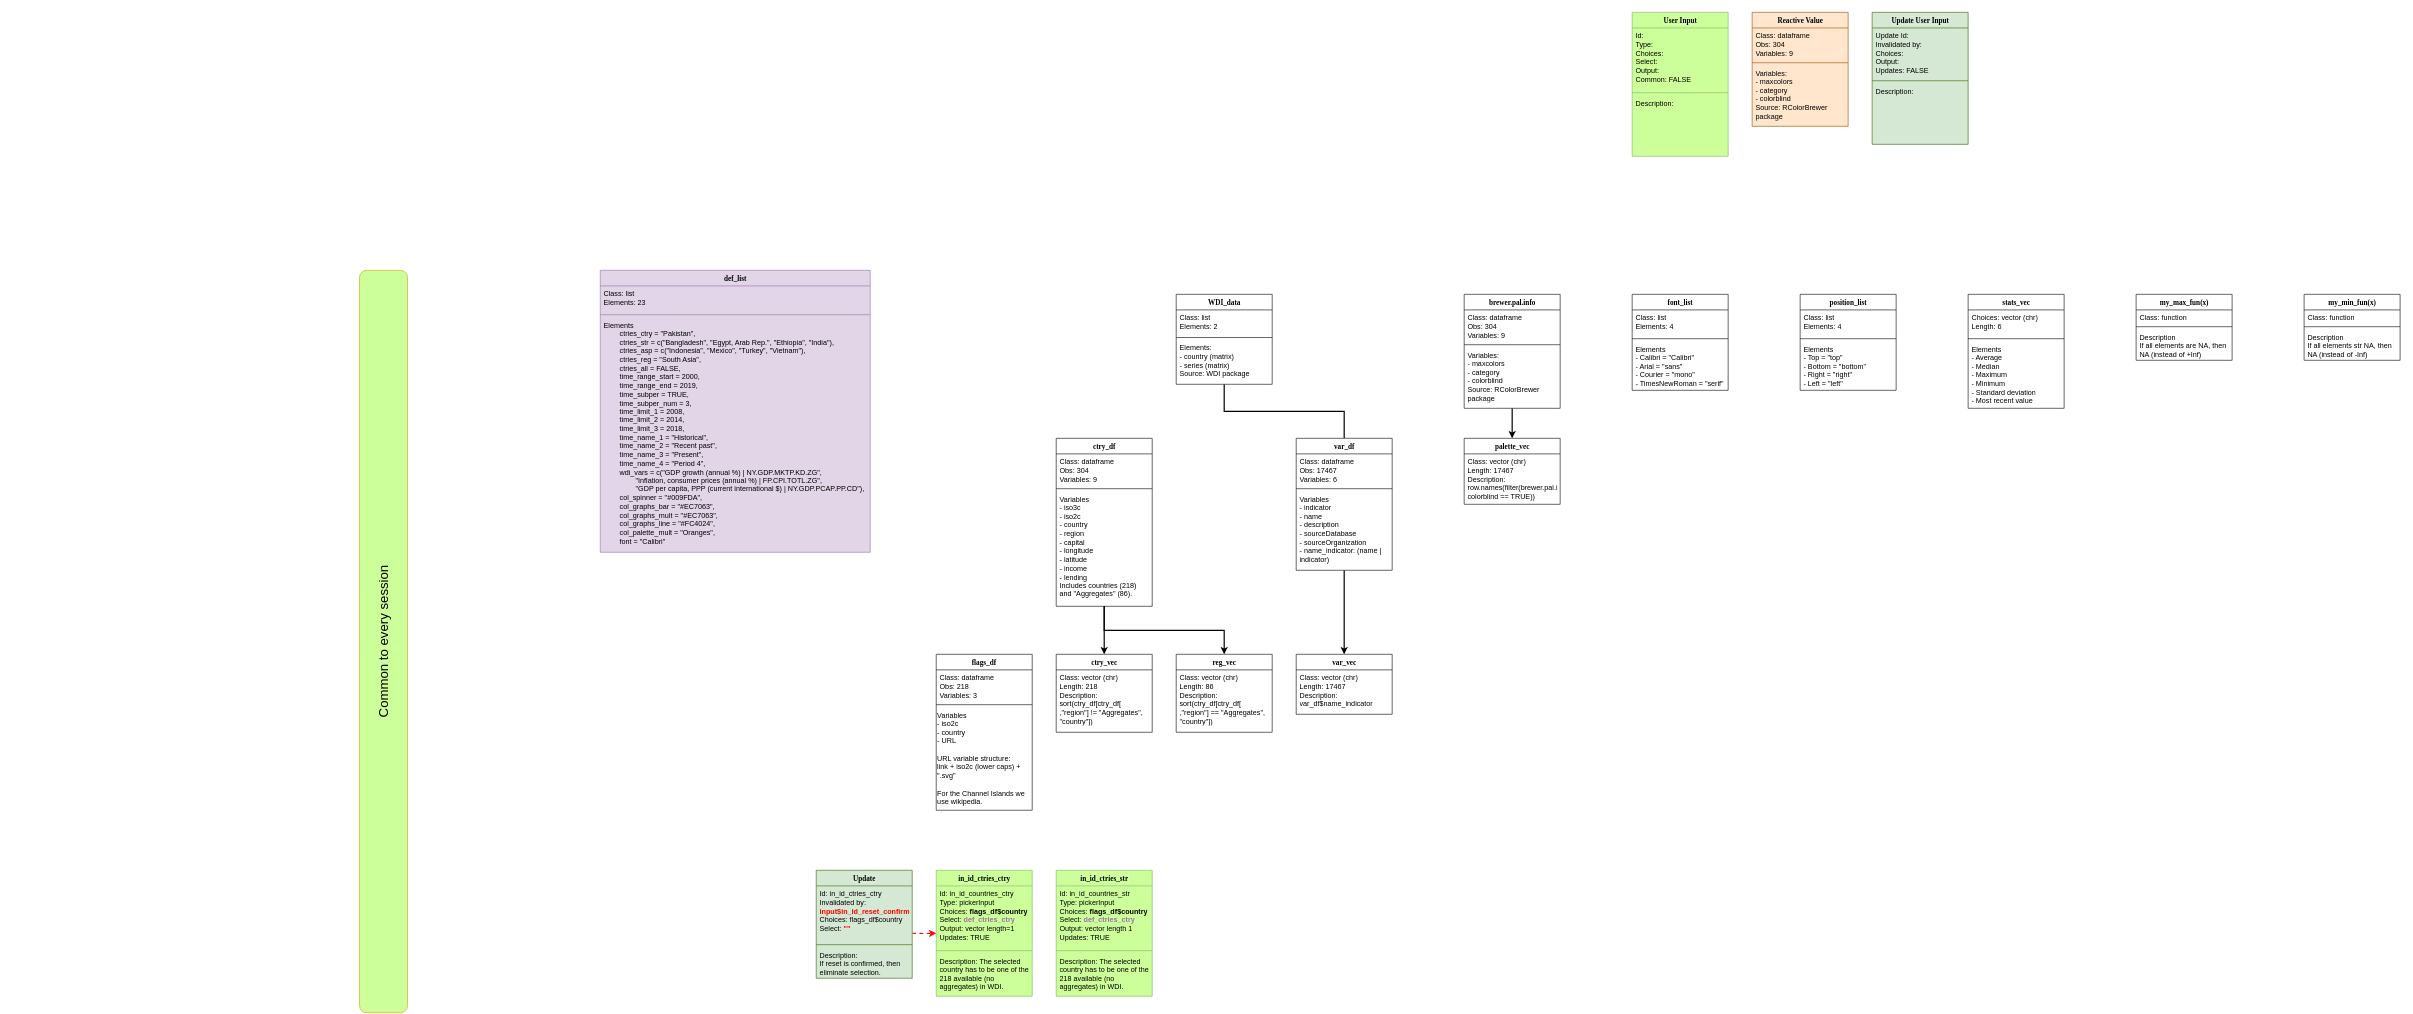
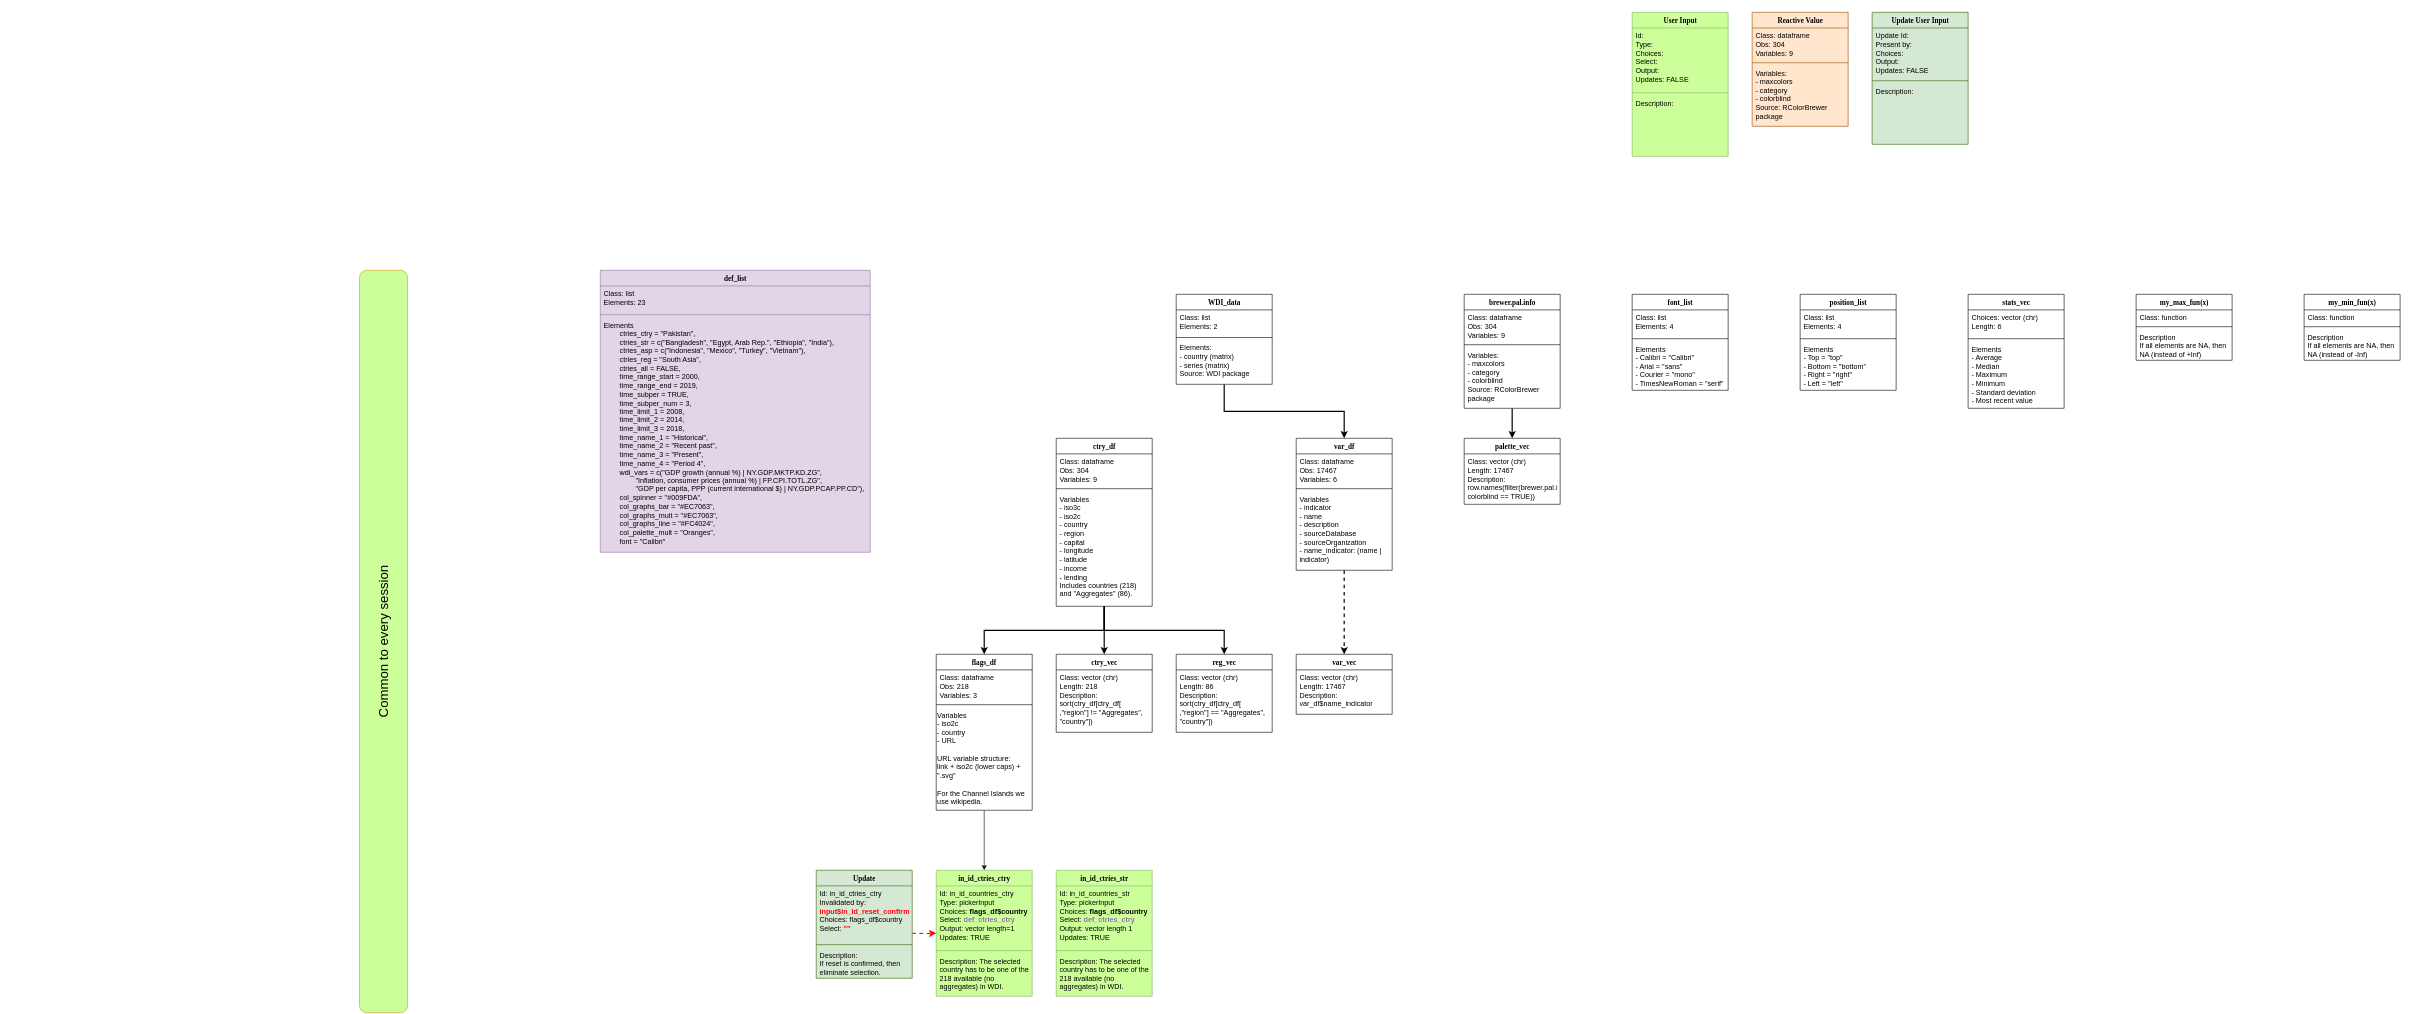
node "Update Id: Invalidated by: Choices: Output: Updates: FALSE": label "Update Id: Invalidated by: Choices: Output: Updates: FALSE" -> "Update Id: Present by: Choices: Output: Updates: FALSE"
node "Id: Type: Choices: Select: Output: Common: FALSE": label "Id: Type: Choices: Select: Output: Common: FALSE" -> "Id: Type: Choices: Select: Output: Updates: FALSE"
node "Description If all elements str NA, then NA (instead of -Inf)": label "Description If all elements str NA, then NA (instead of -Inf)" -> "Description If all elements are NA, then NA (instead of -Inf)"
edge "WDI_data" -- "var_df": arrowhead none -> classic
edge "var_df" -> "var_vec": style solid -> dashed
edge "ctry_df" -> "flags_df": added
edge "flags_df" -> "in_id_ctries_ctry": added
